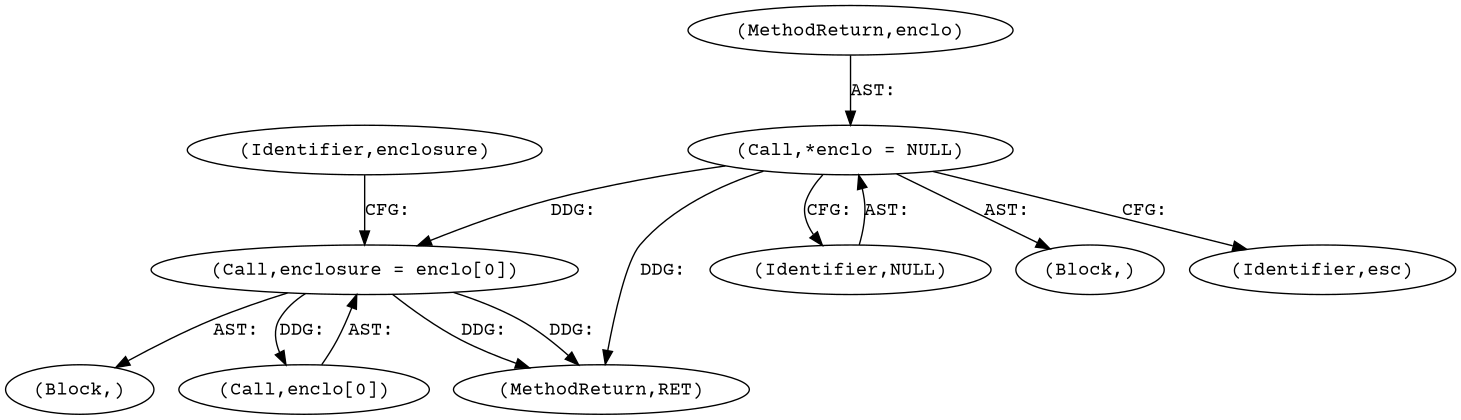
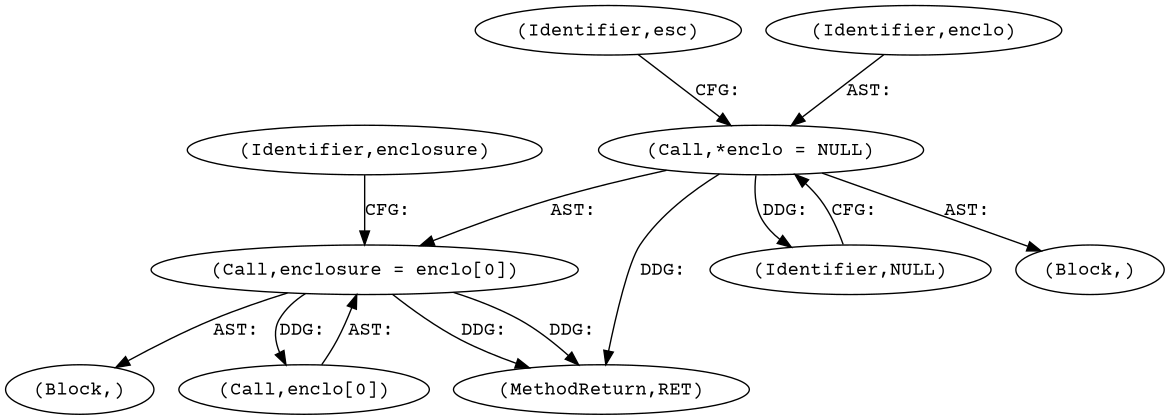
node "(MethodReturn,enclo)": label "(MethodReturn,enclo)" -> "(Identifier,enclo)"
edge "(Call,*enclo = NULL)" -> "(Identifier,esc)": reversed
edge "(Call,*enclo = NULL)" -> "(Call,enclosure = enclo[0])": label "DDG: " -> "AST: "
edge "(Call,*enclo = NULL)" -> "(Identifier,NULL)": label "CFG: " -> "DDG: "
edge "(Identifier,NULL)" -> "(Call,*enclo = NULL)": label "AST: " -> "CFG: "
